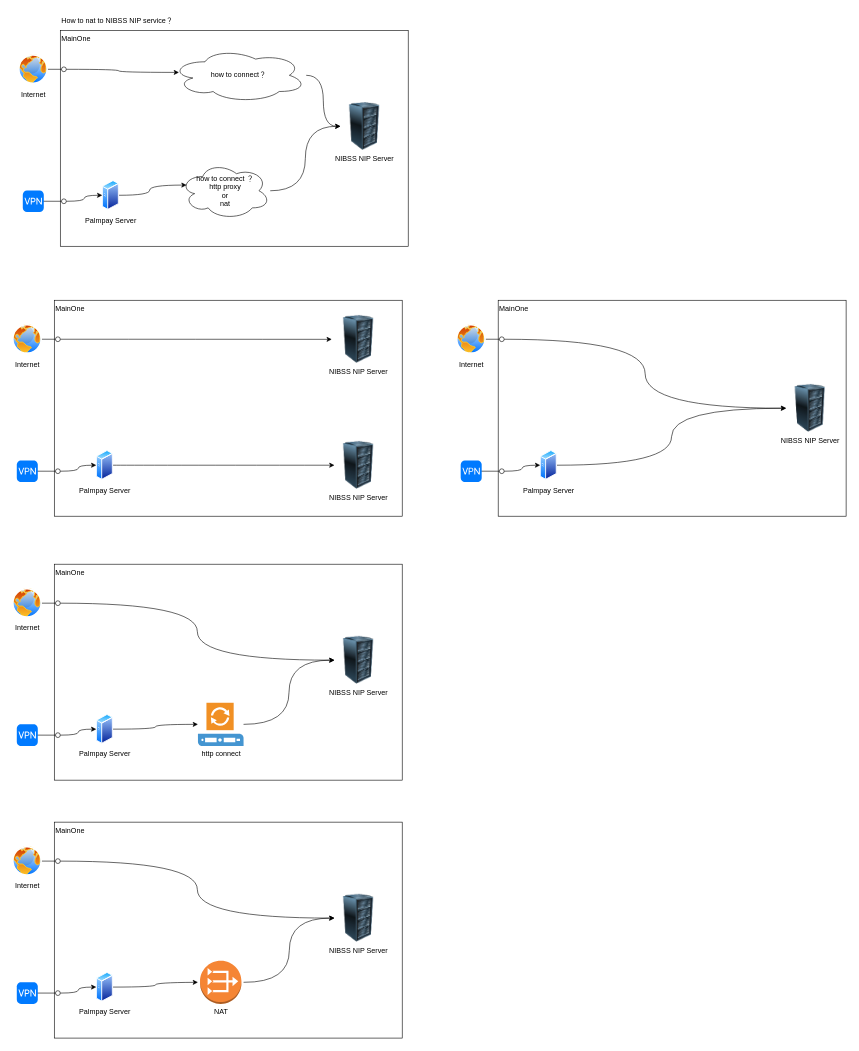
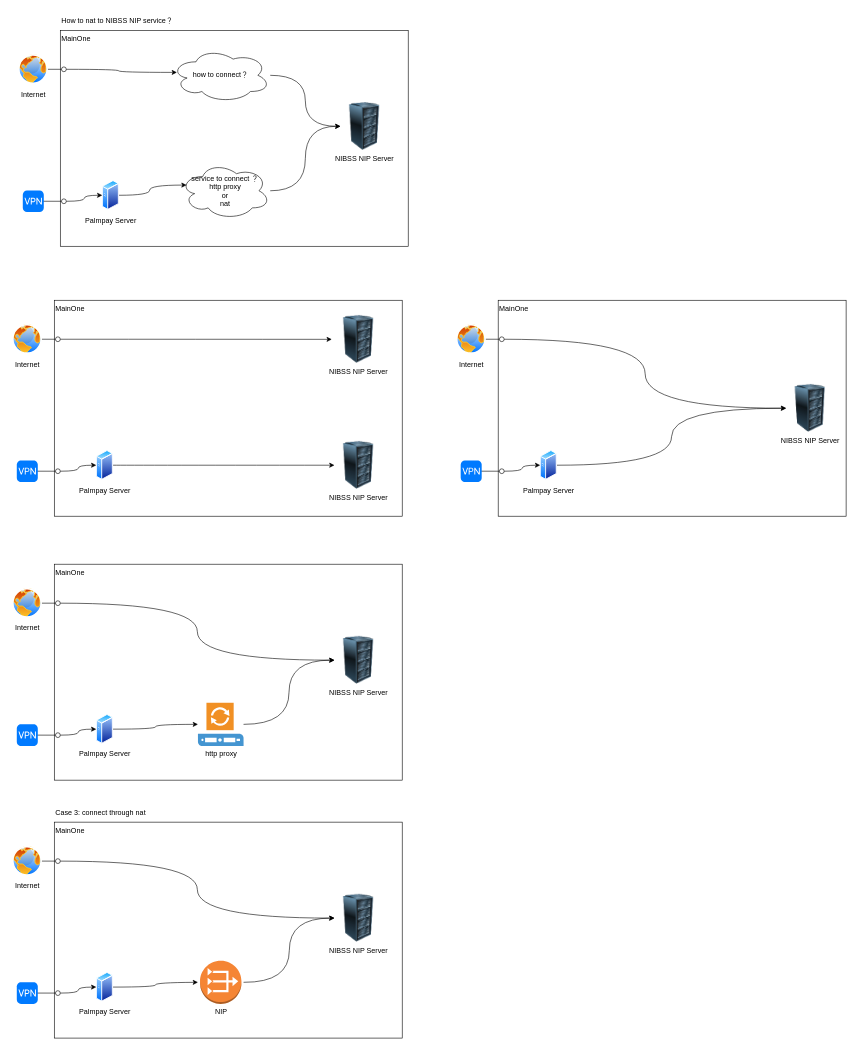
node "how to connect？": size 135x54 -> 99x54
node "how to connect ？ http proxy or nat": label "how to connect ？ http proxy or nat" -> "service to connect ？ http proxy or nat"
node "http connect": label "http connect" -> "http proxy"
node "Case 3: connect through nat": added
node "NAT": label "NAT" -> "NIP"
